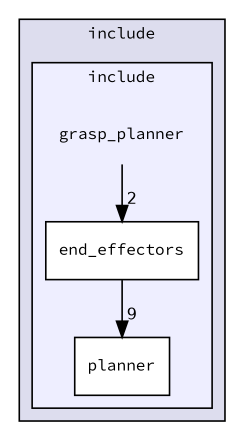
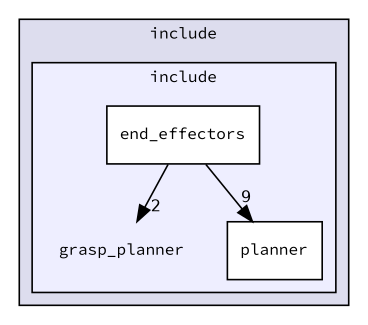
edge "grasp_planner" -> "end_effectors": reversed
